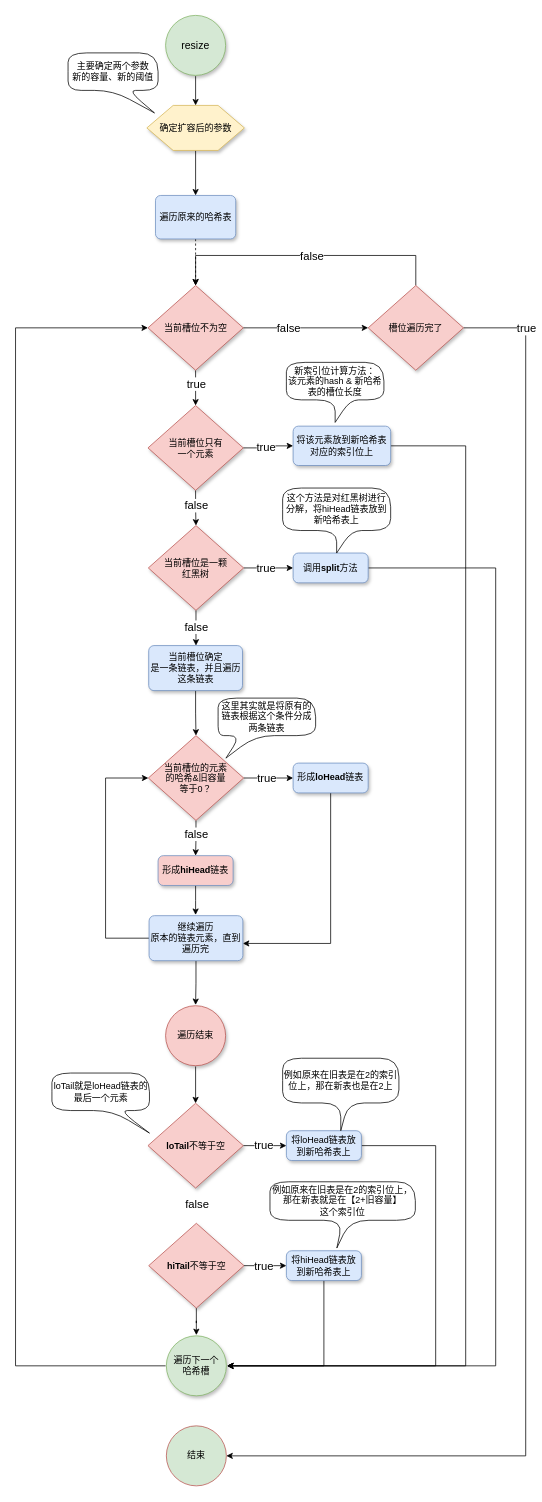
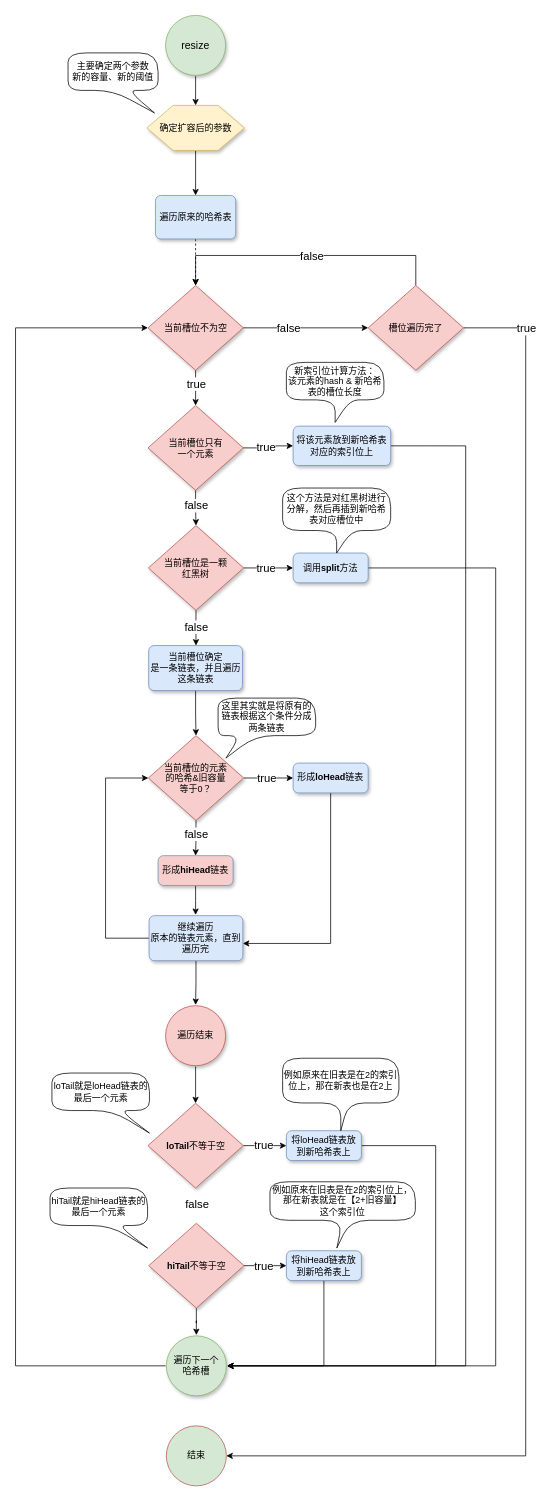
node "这个方法是对红黑树进行分解，将hiHead链表放到新哈希表上": label "这个方法是对红黑树进行分解，将hiHead链表放到新哈希表上" -> "这个方法是对红黑树进行分解，然后再插到新哈希表对应槽位中"
node "hiTail就是hiHead链表的最后一个元素": added
